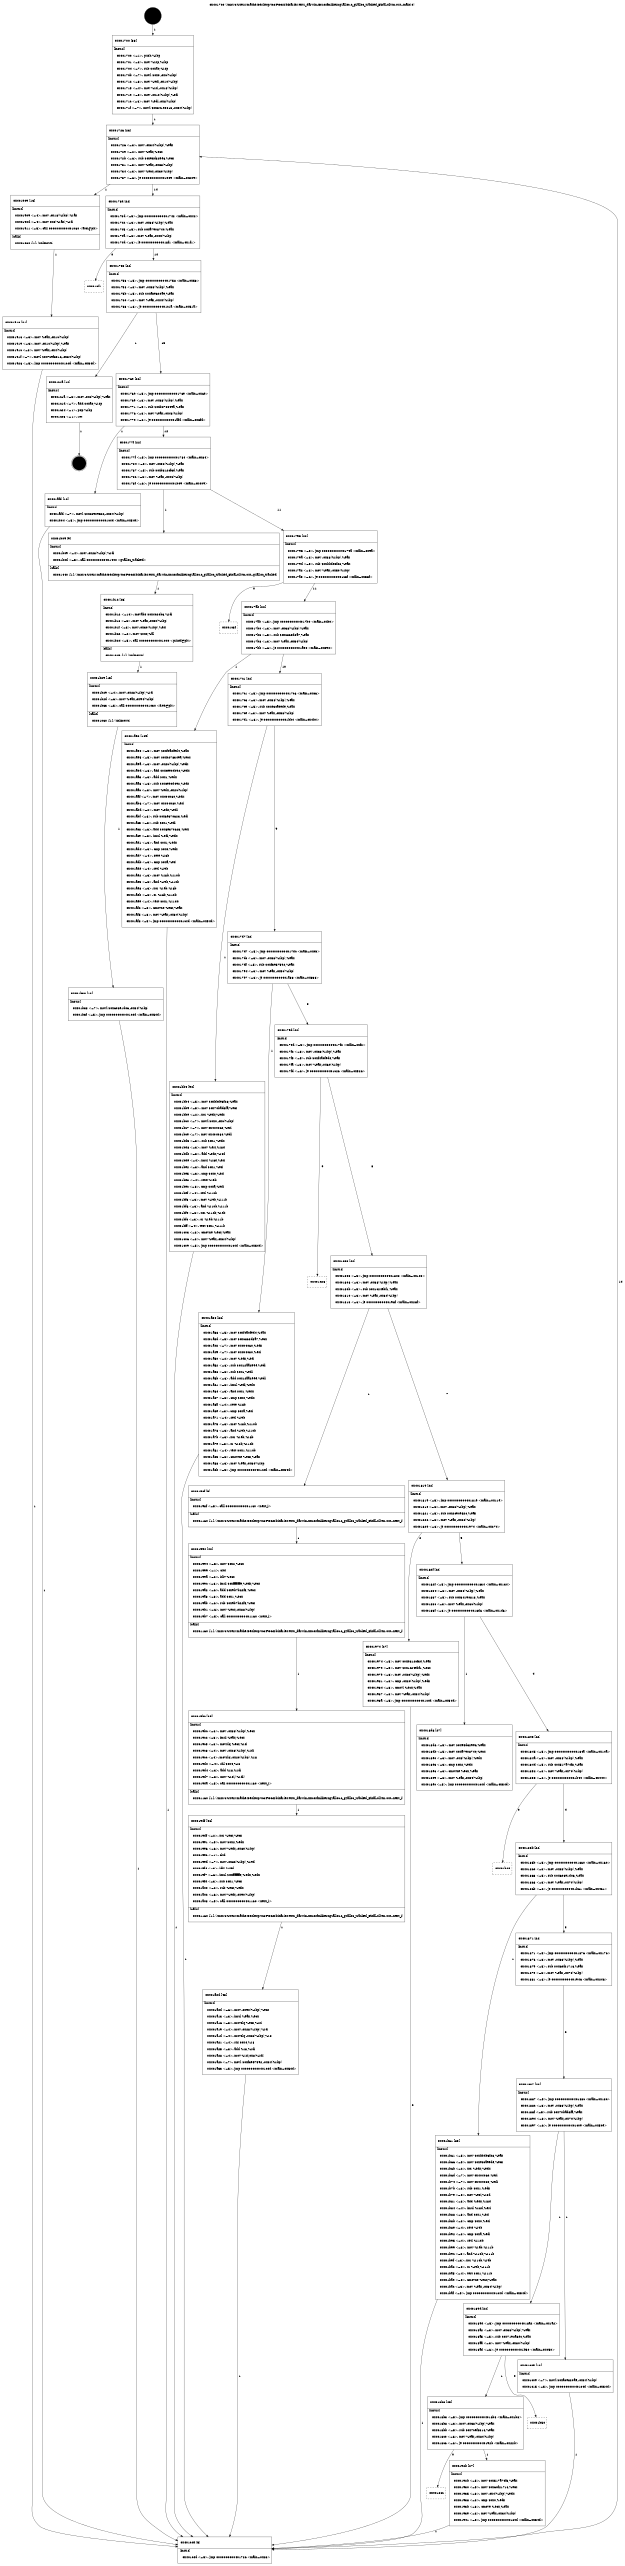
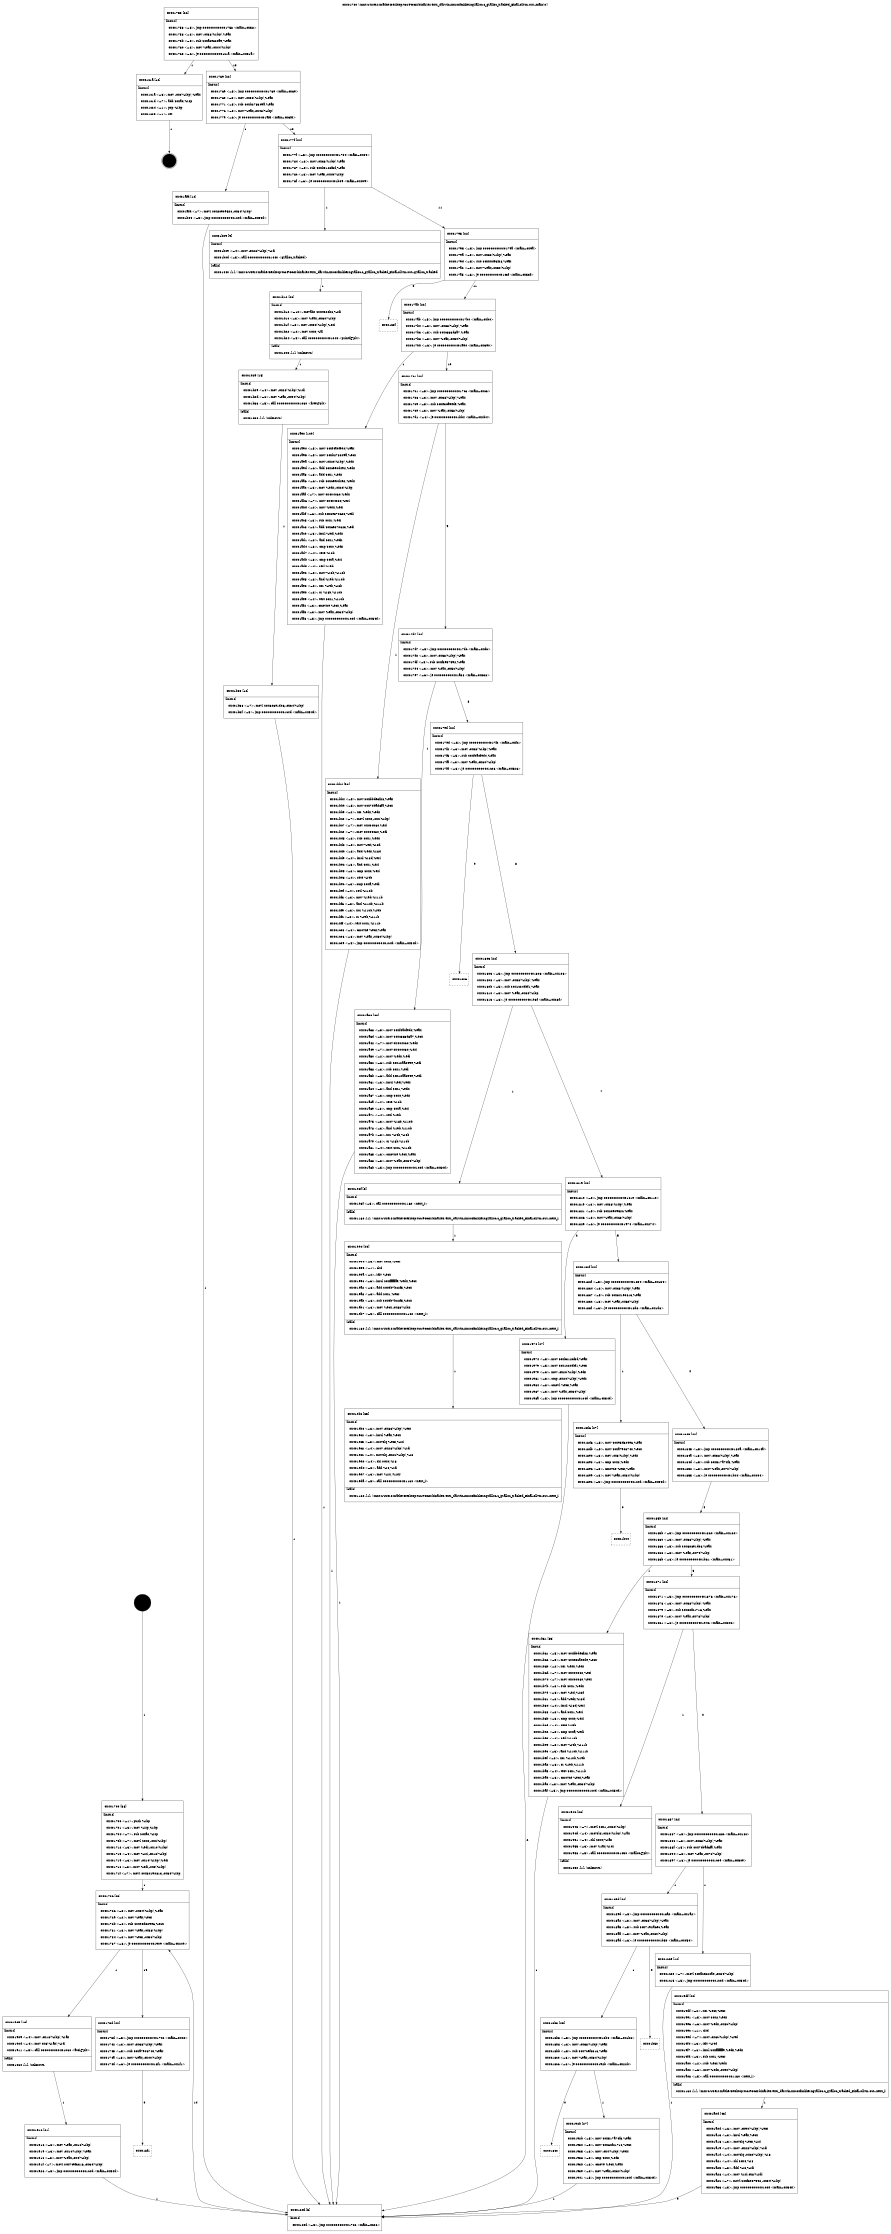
edge "0x40173d [22]" -> "0x401753 [22]": removed, label "14"
edge "0x4019bc [35]" -> "0x4019df [46]": removed, label "1"
edge "0x401845 [22]" -> "0x401b44": now "0x4018d6 [27]" -> "0x401b44"
node "0x401946 [23]": added
edge "0x401a0d [43]" -> "0x401c4d [5]": label " 1" -> " 9"
